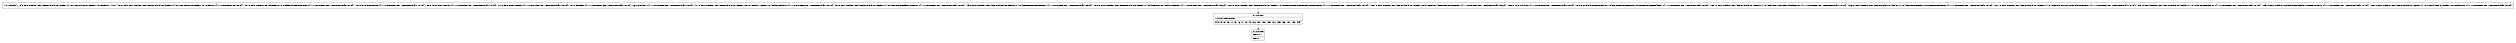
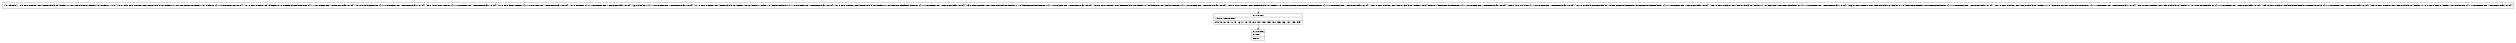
node "1: 0x0003": text "RETURN" -> "ENTER"
